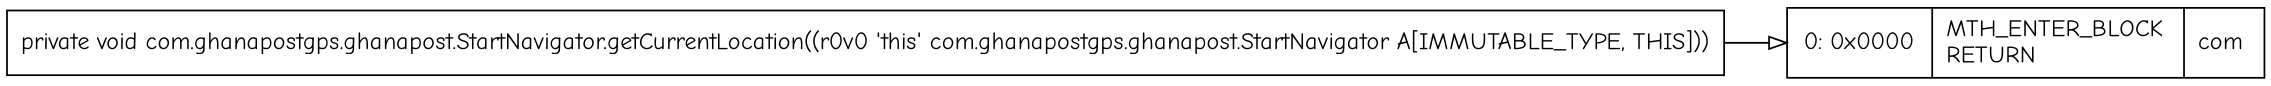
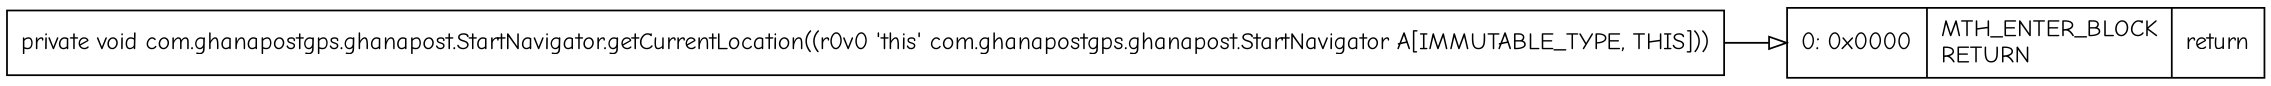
node "0: 0x0000": text "com" -> "return"
